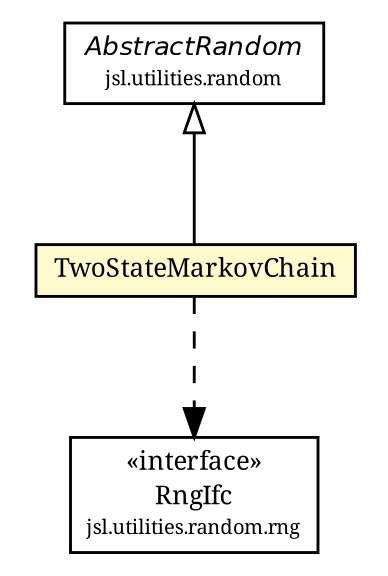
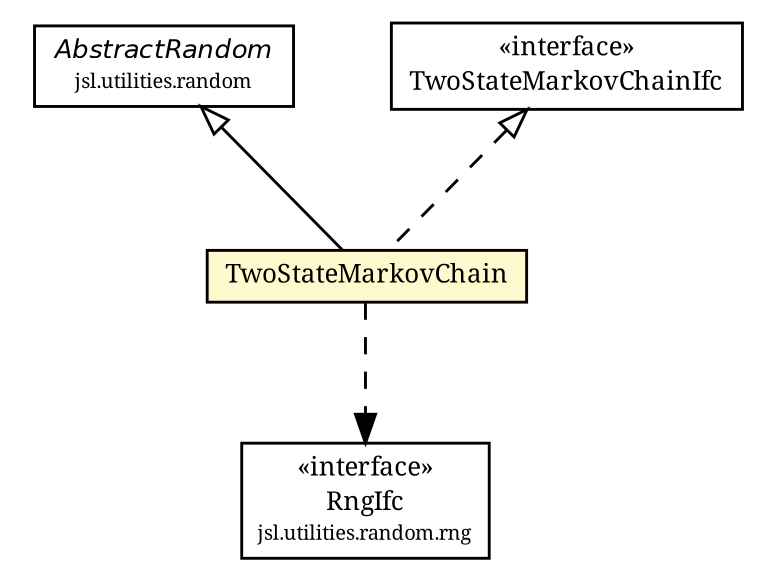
node "TwoStateMarkovChainIfc": added
